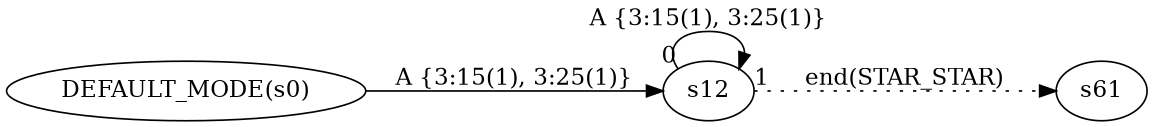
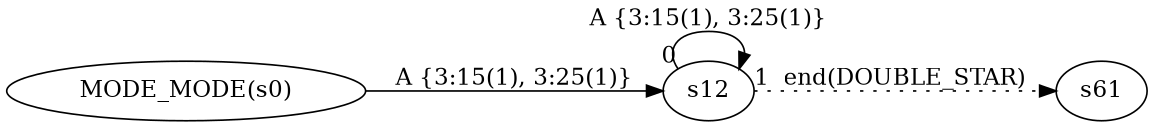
edge "s12" -> "s61": label "end(STAR_STAR)" -> "end(DOUBLE_STAR)"
node "DEFAULT_MODE(s0)": label "DEFAULT_MODE(s0)" -> "MODE_MODE(s0)"
